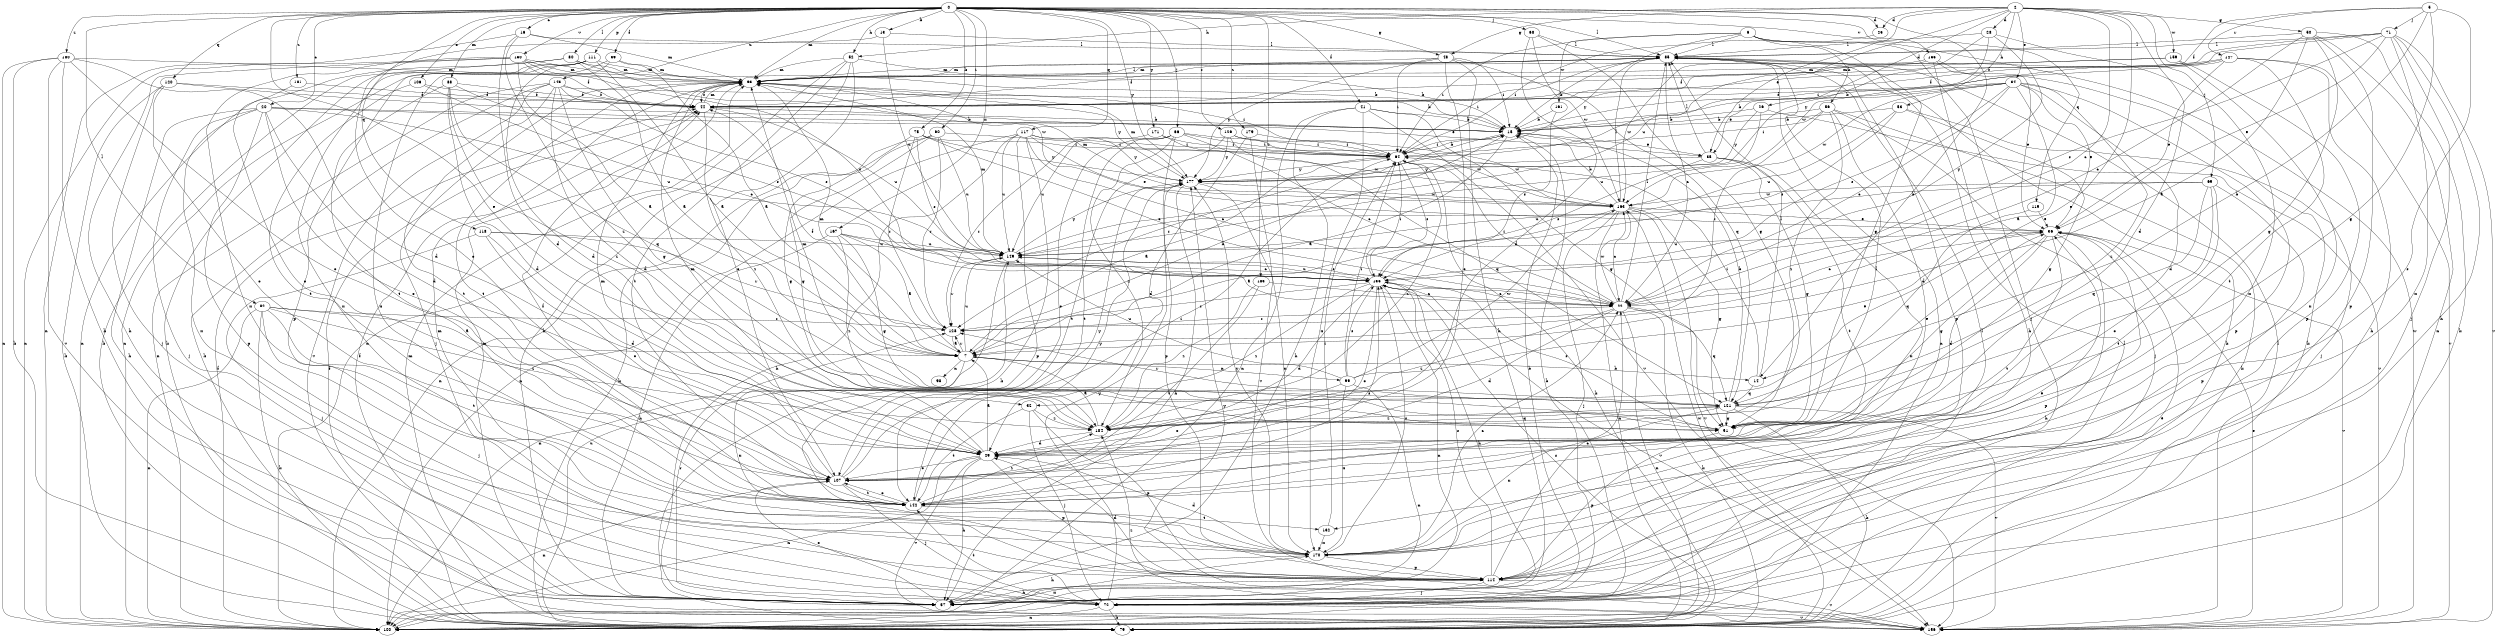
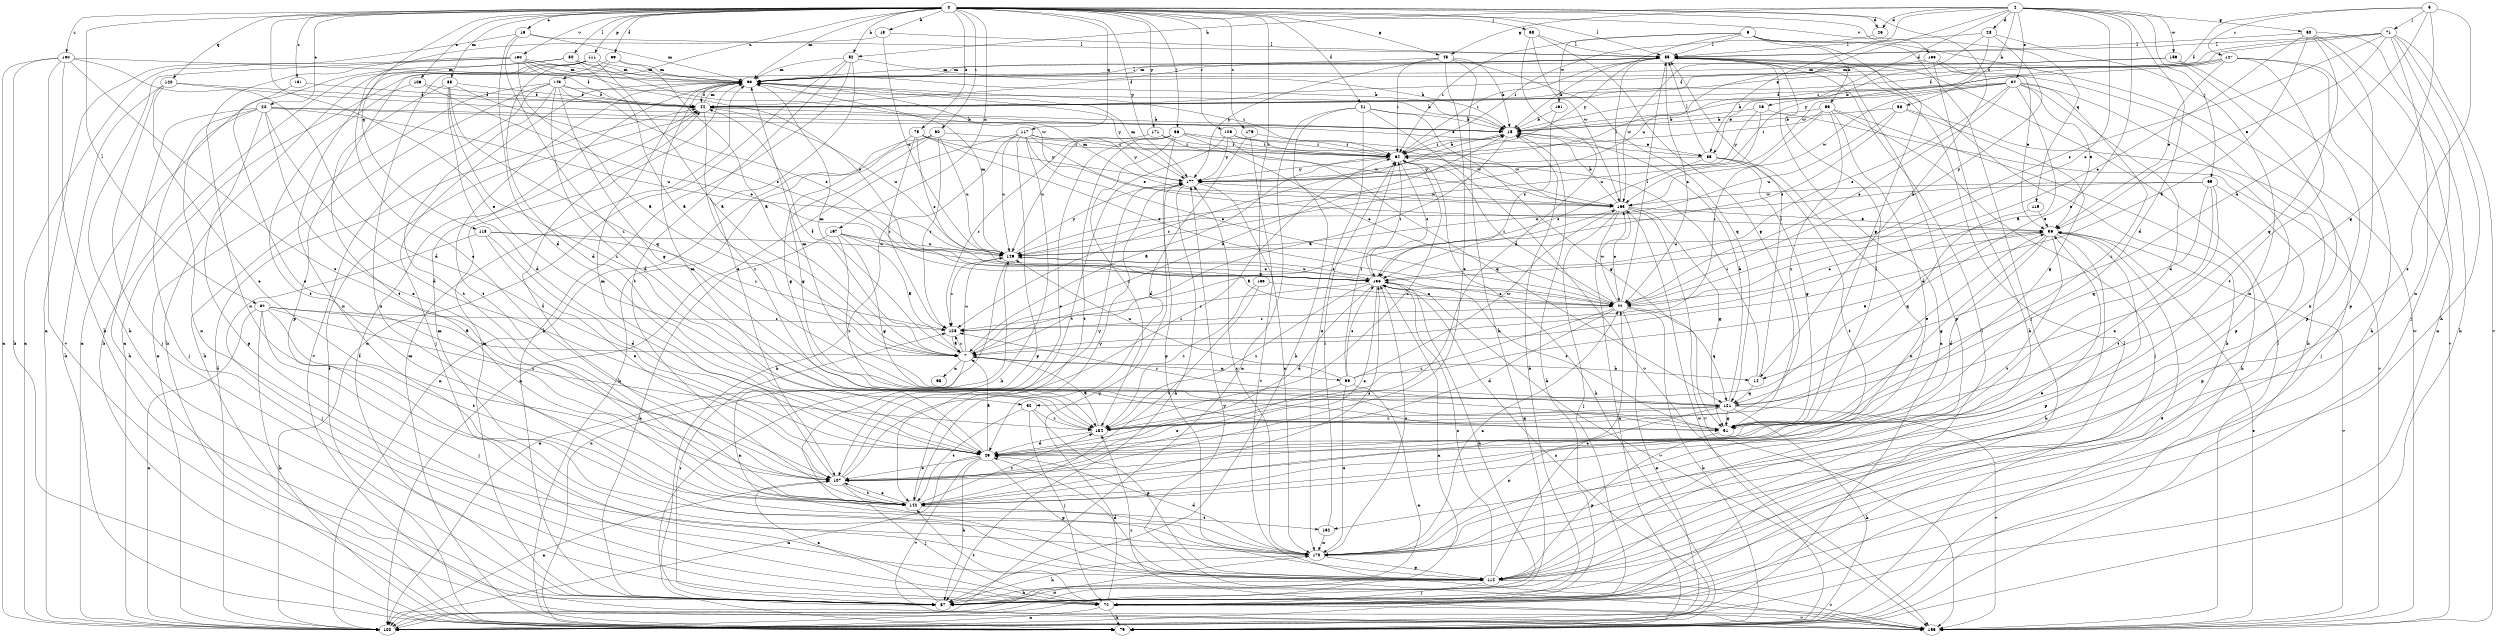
edge "48" -> "15": label "i" -> "b"
